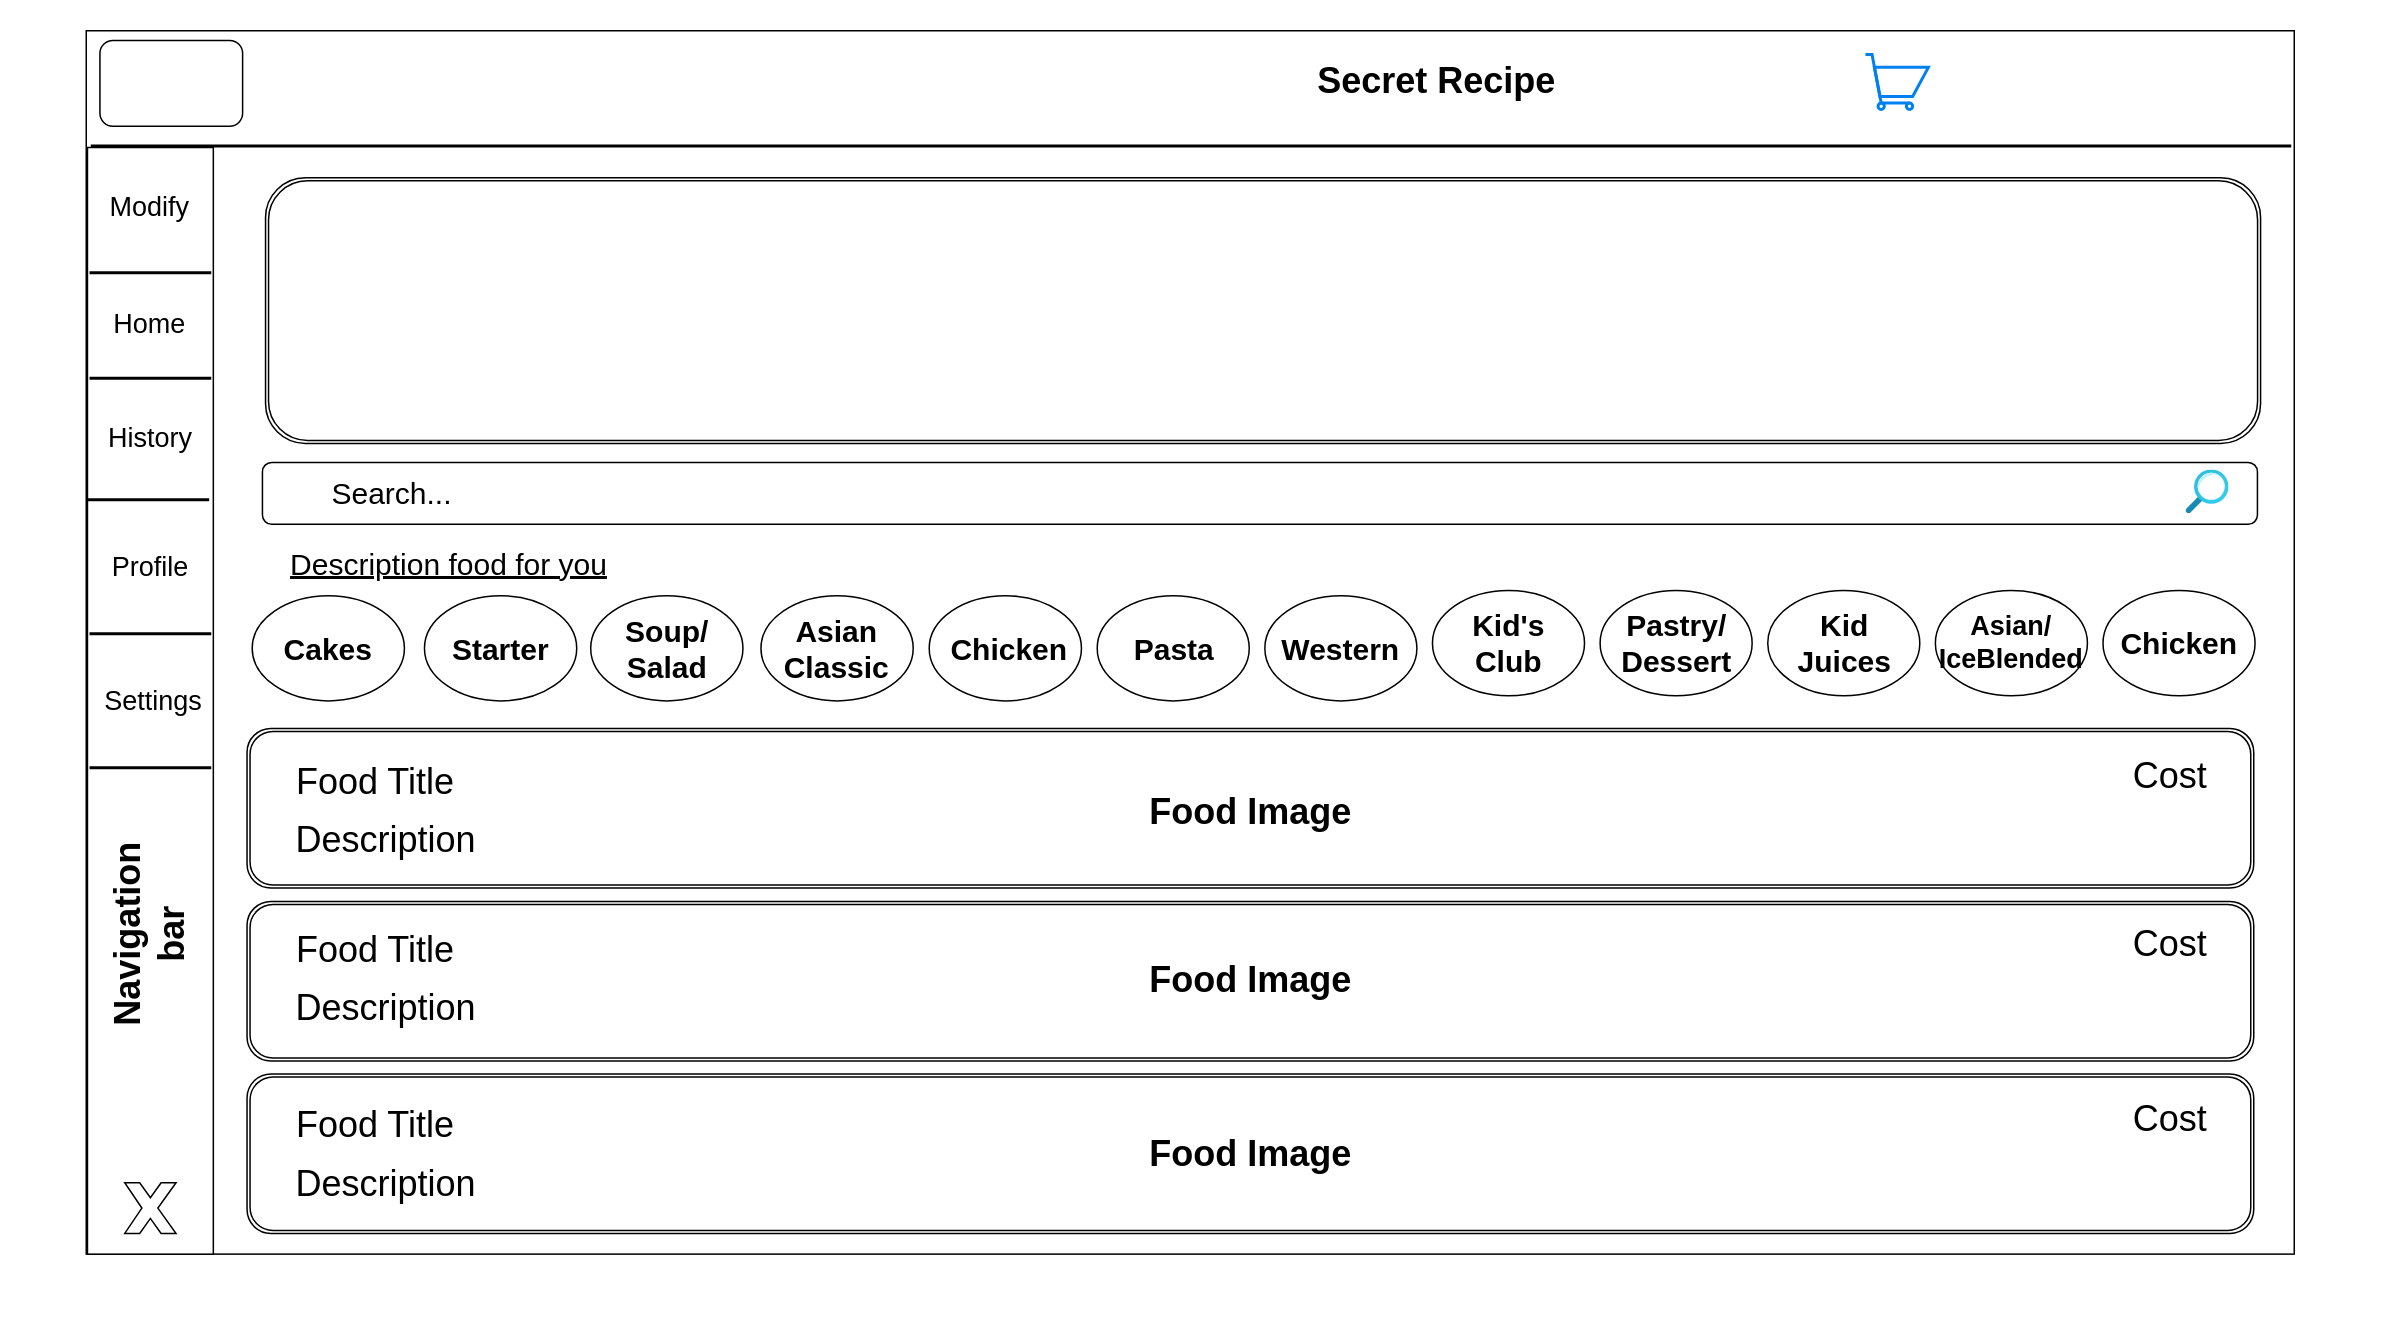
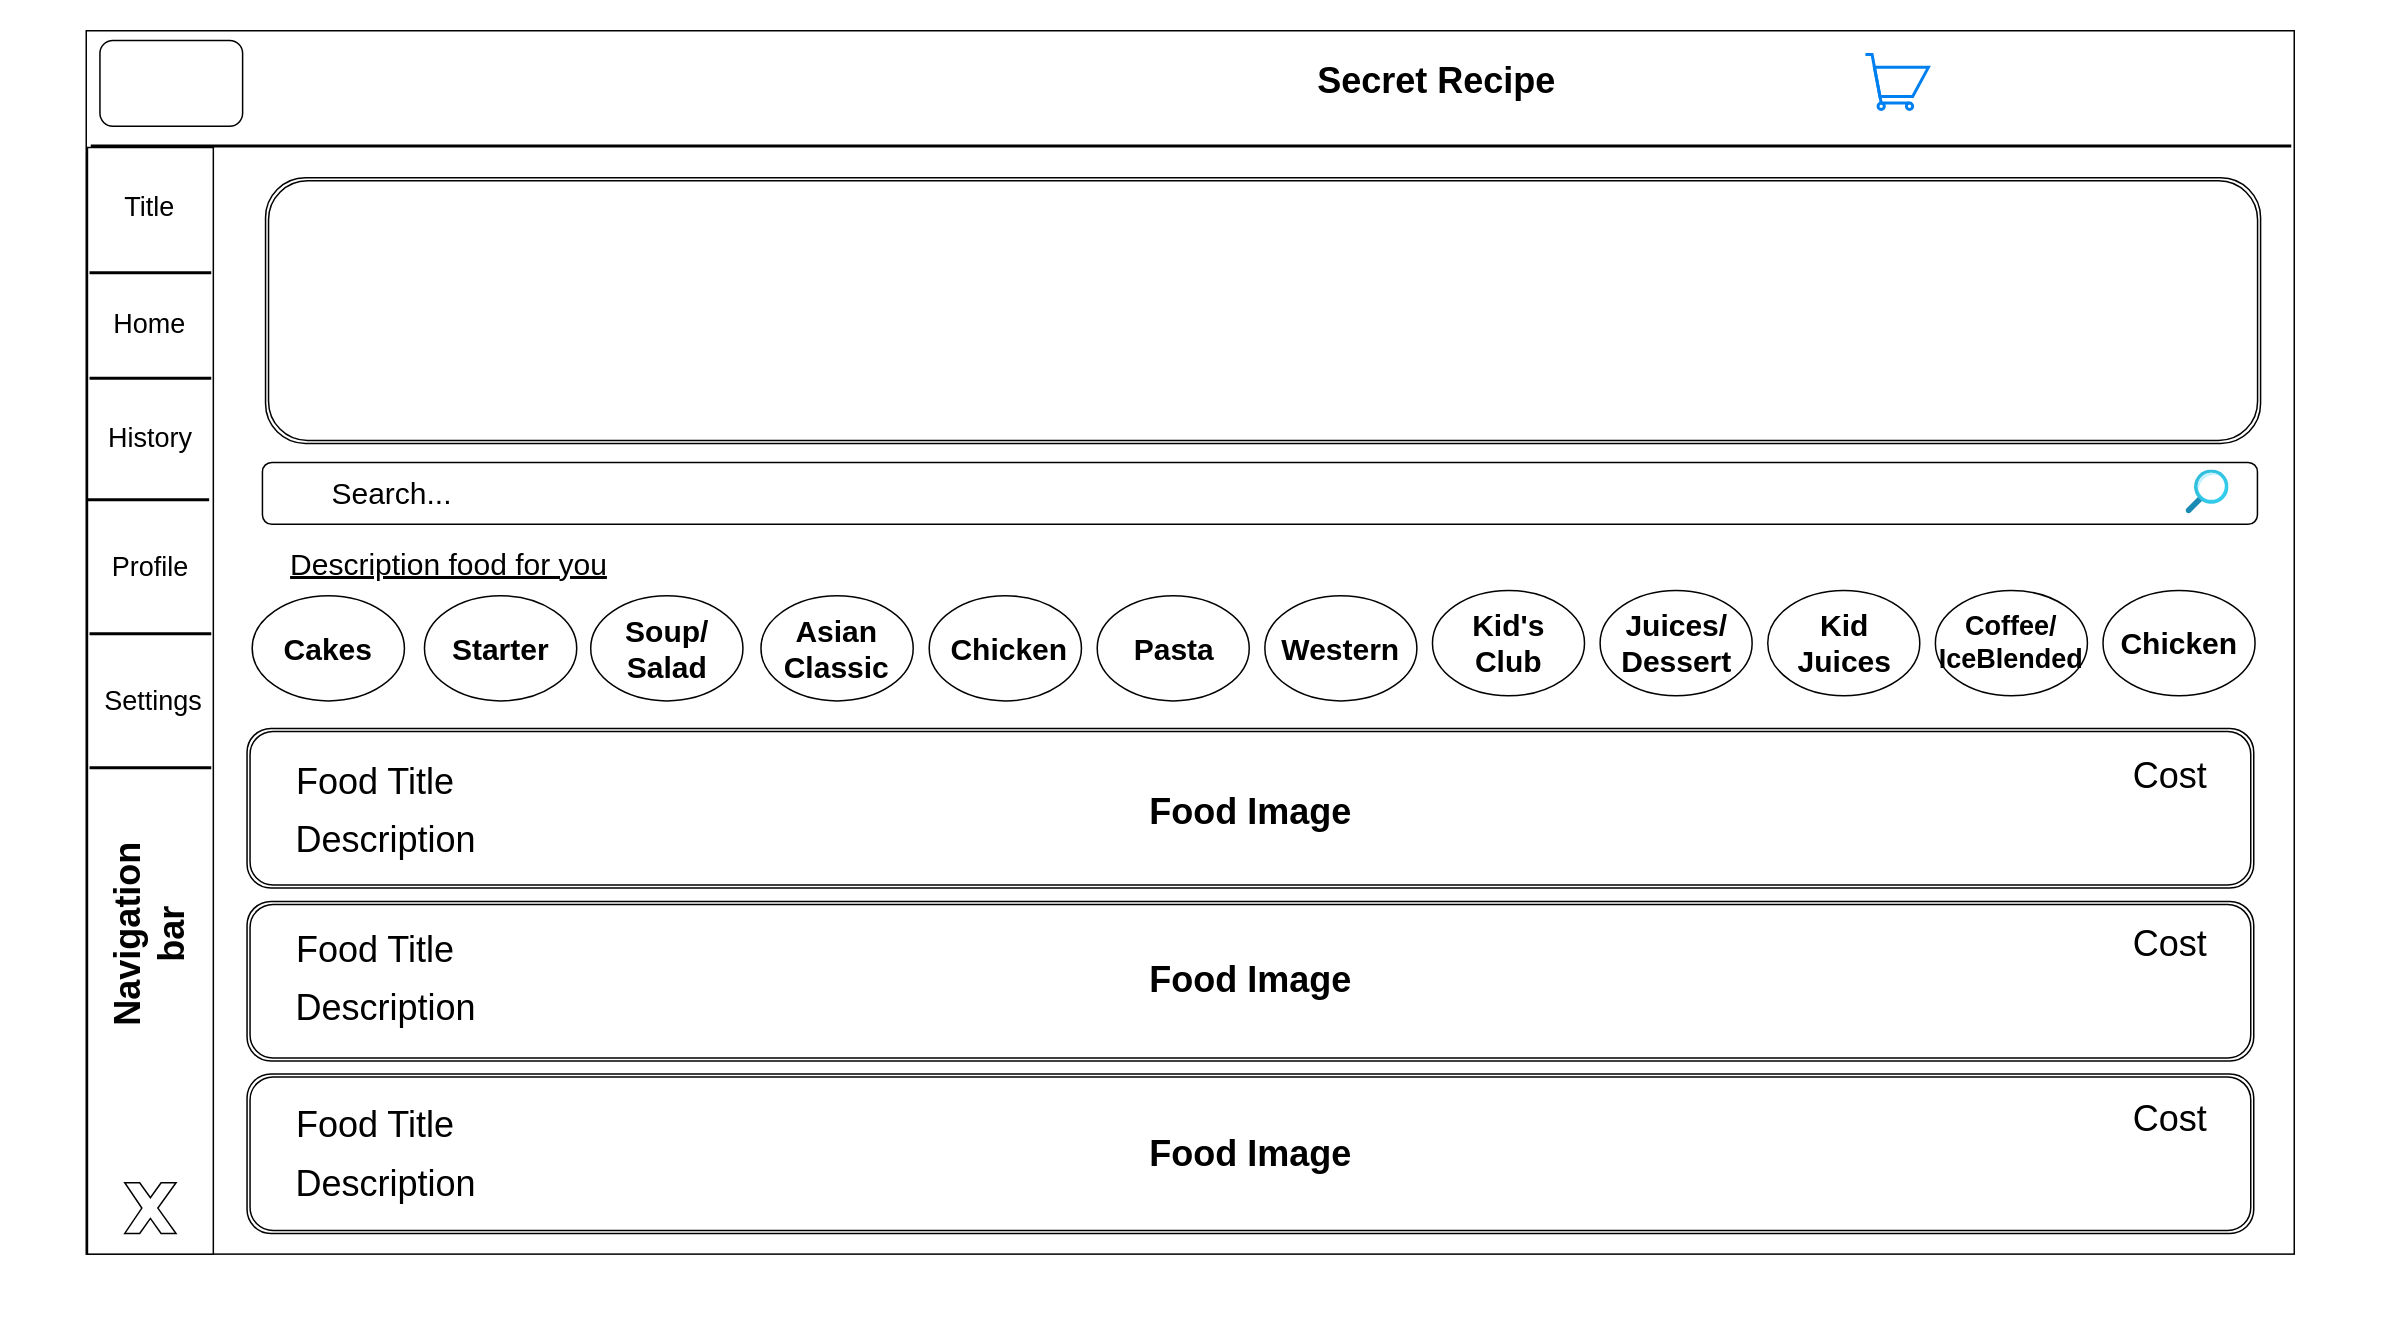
node "Modify": label "Modify" -> "Title"
node "Pastry/ Dessert": label "Pastry/ Dessert" -> "Juices/ Dessert"
node "Asian/ IceBlended": label "Asian/ IceBlended" -> "Coffee/ IceBlended"
